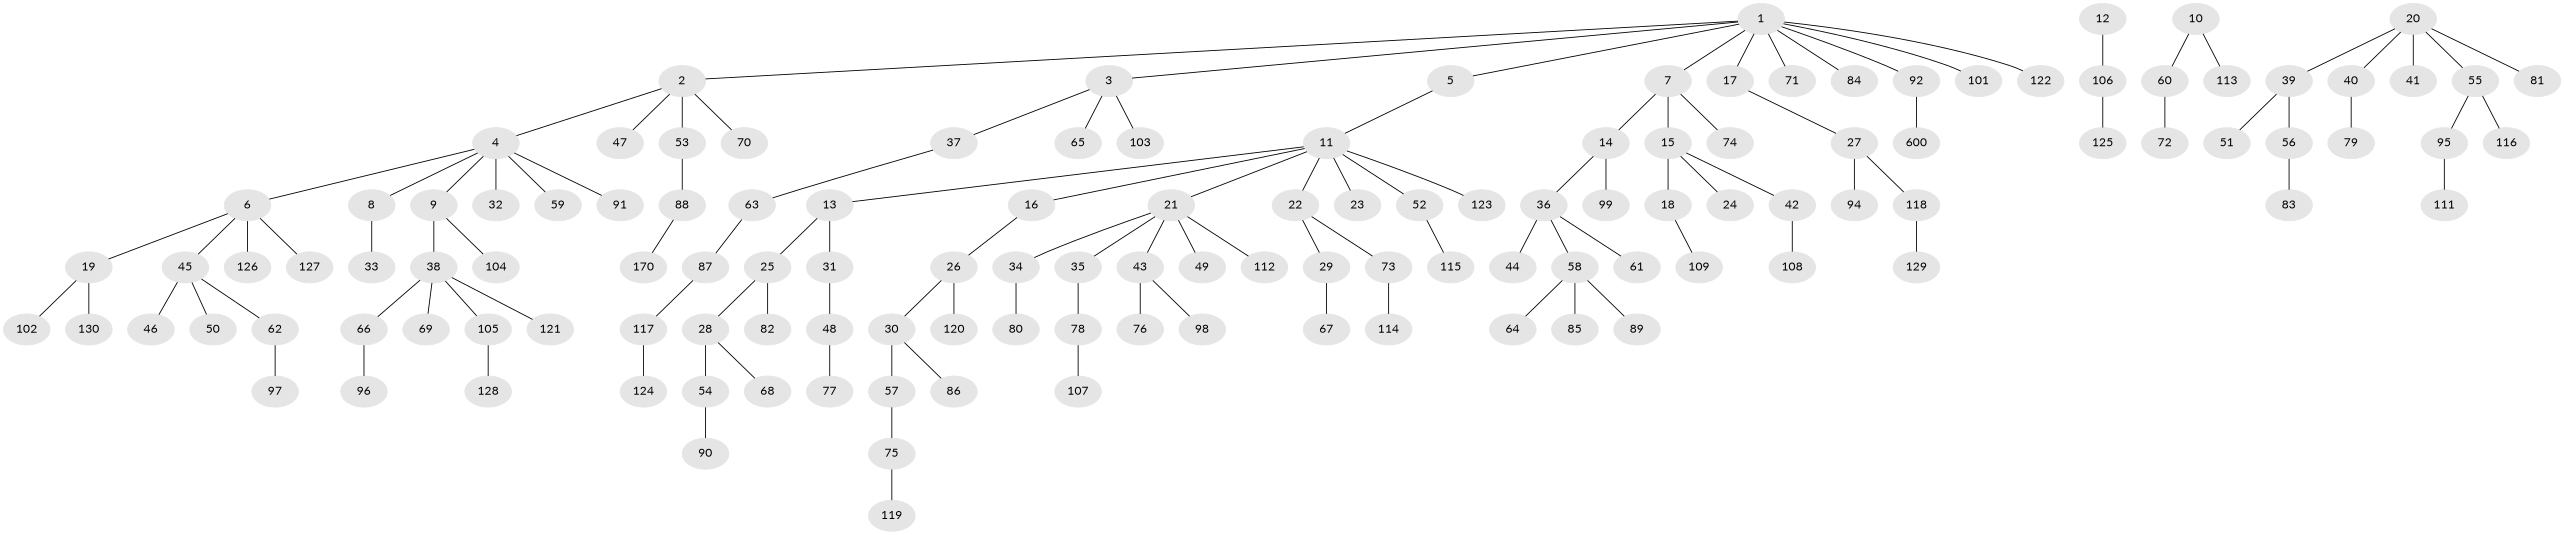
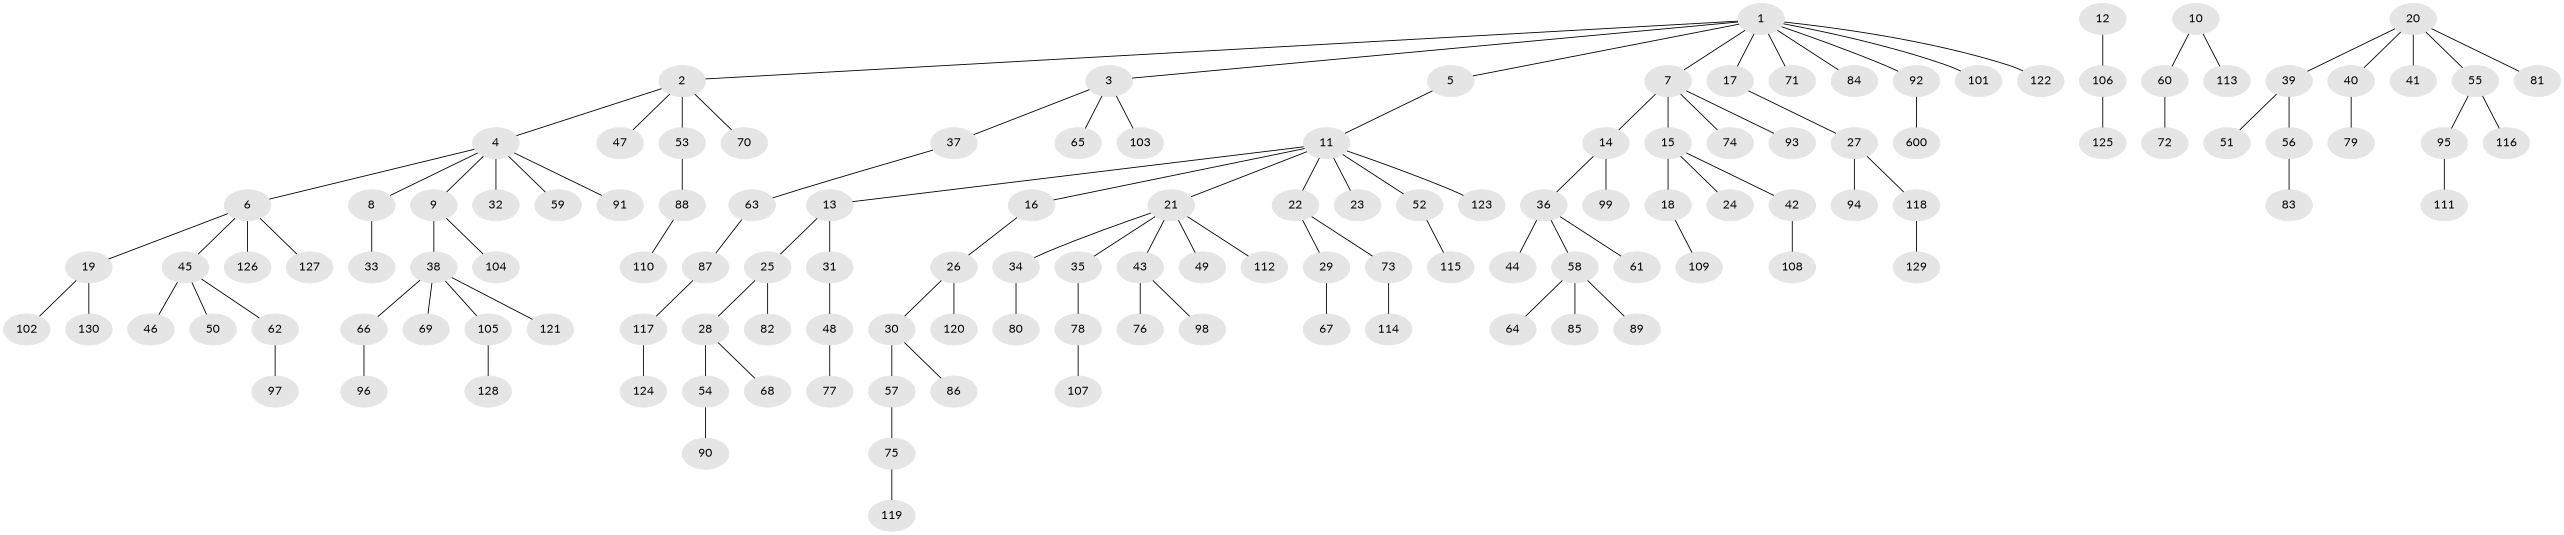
node "93": added
node "170": label "170" -> "110"
